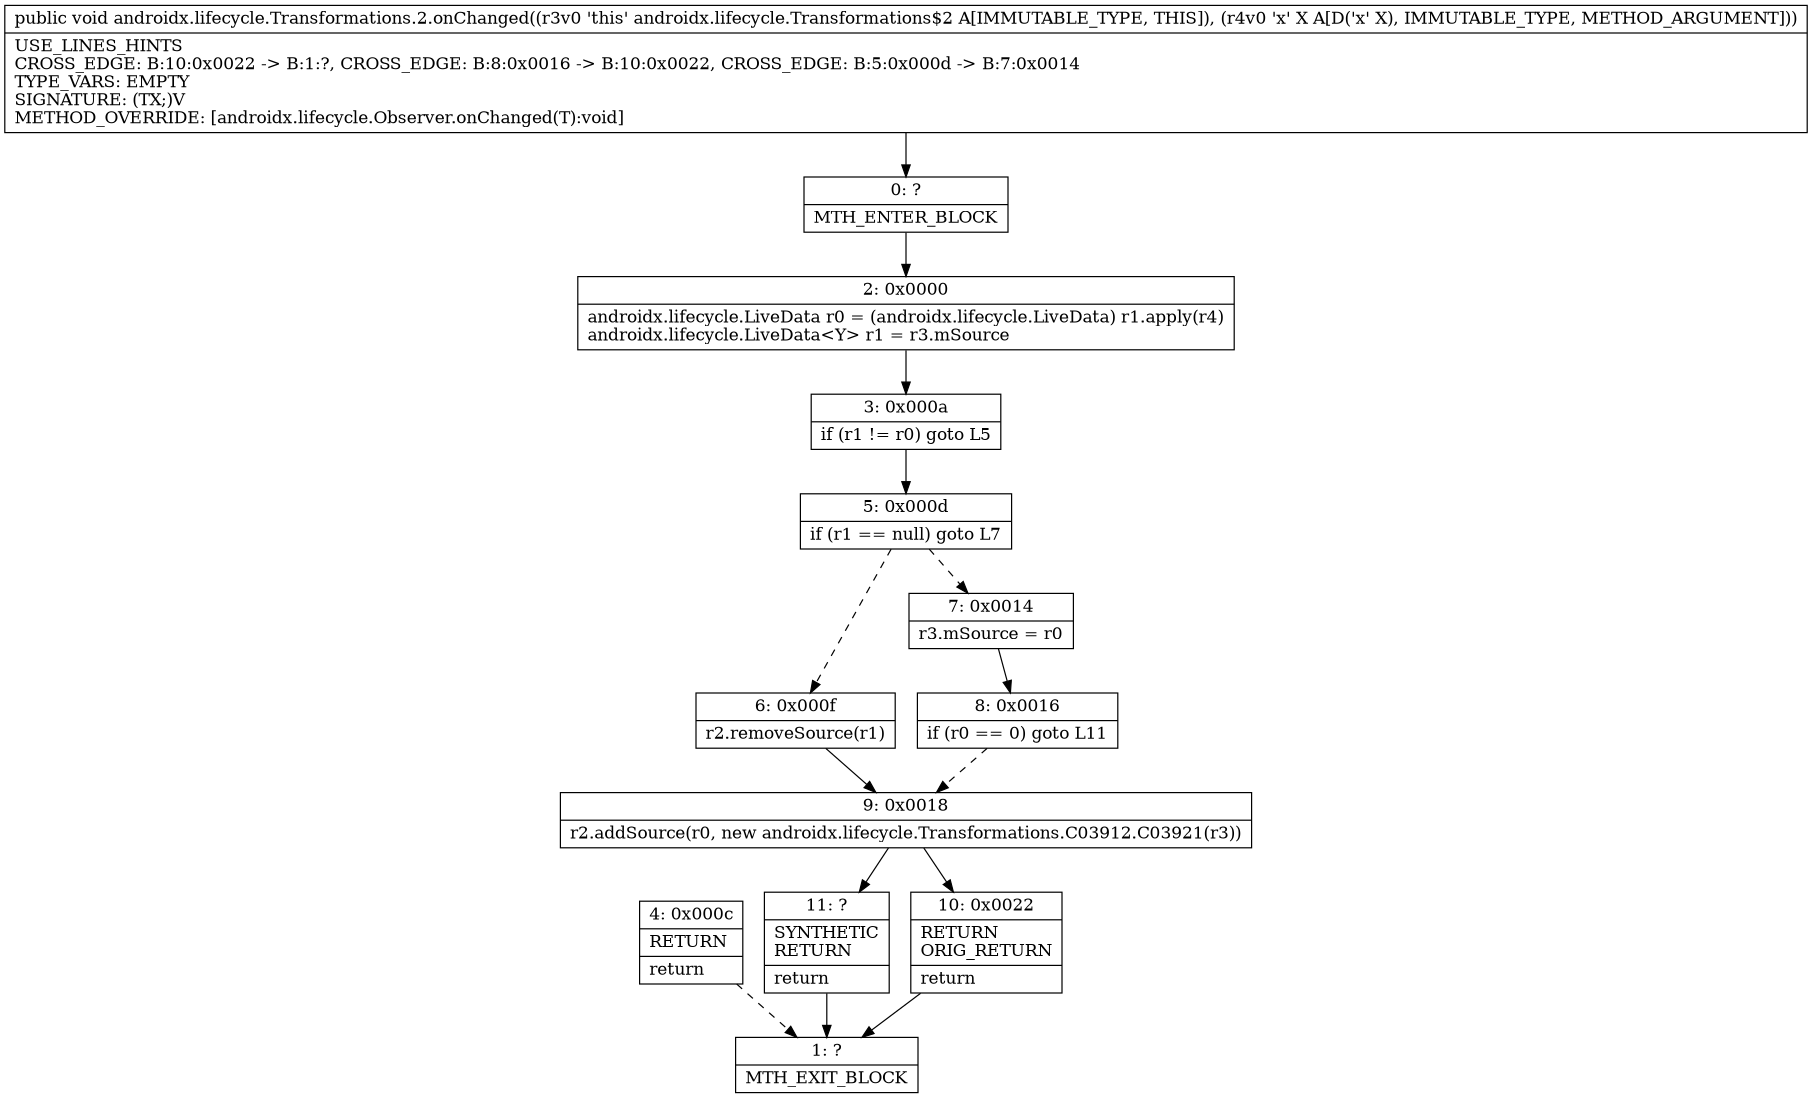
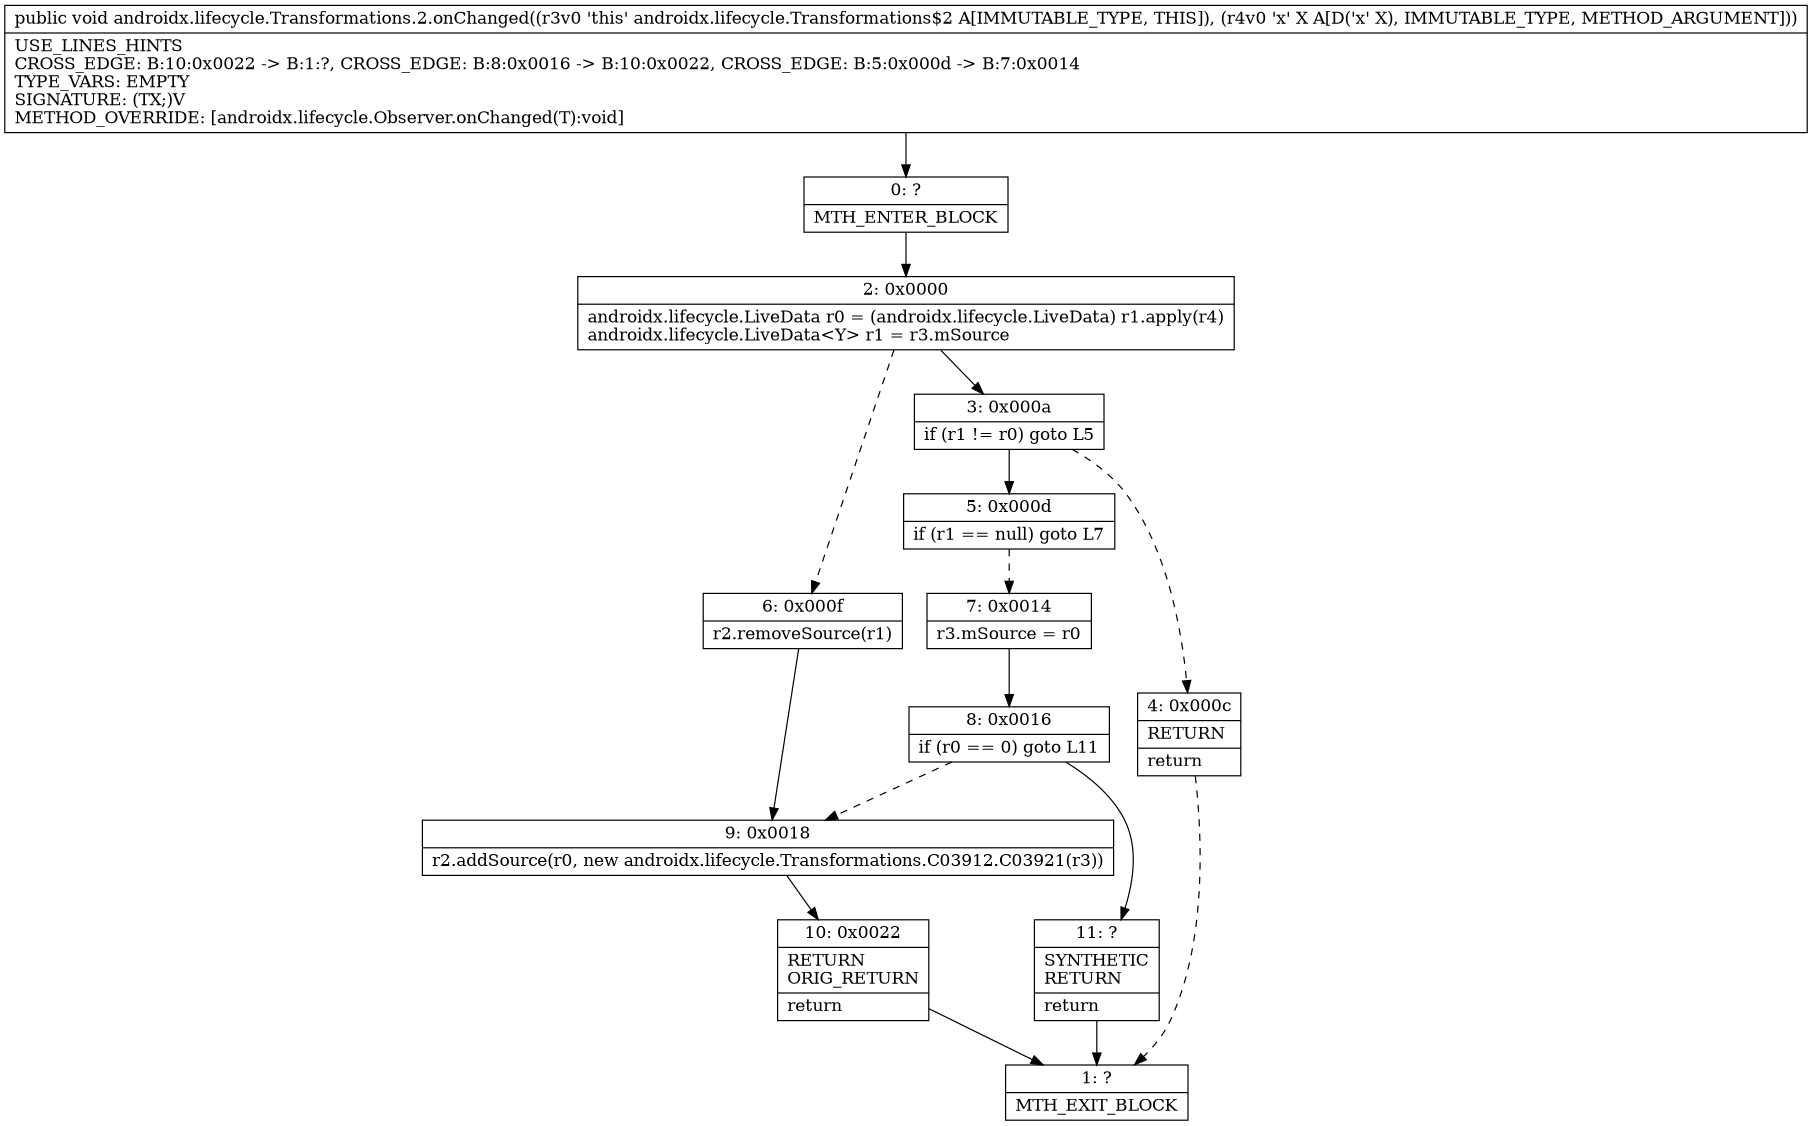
edge "3: 0x000a" -> "4: 0x000c": added
edge "5: 0x000d" -> "6: 0x000f": now "2: 0x0000" -> "6: 0x000f"
edge "9: 0x0018" -> "11: ?": now "8: 0x0016" -> "11: ?"
